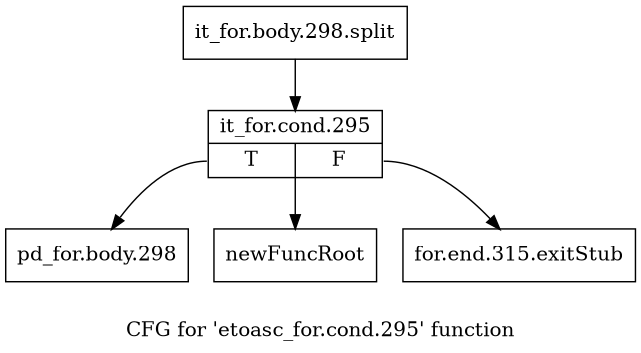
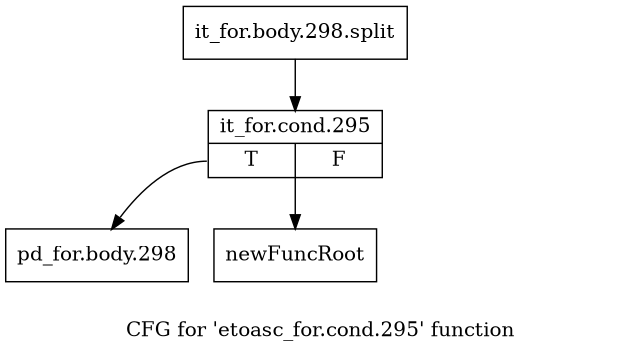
node "for.end.315.exitStub": removed
